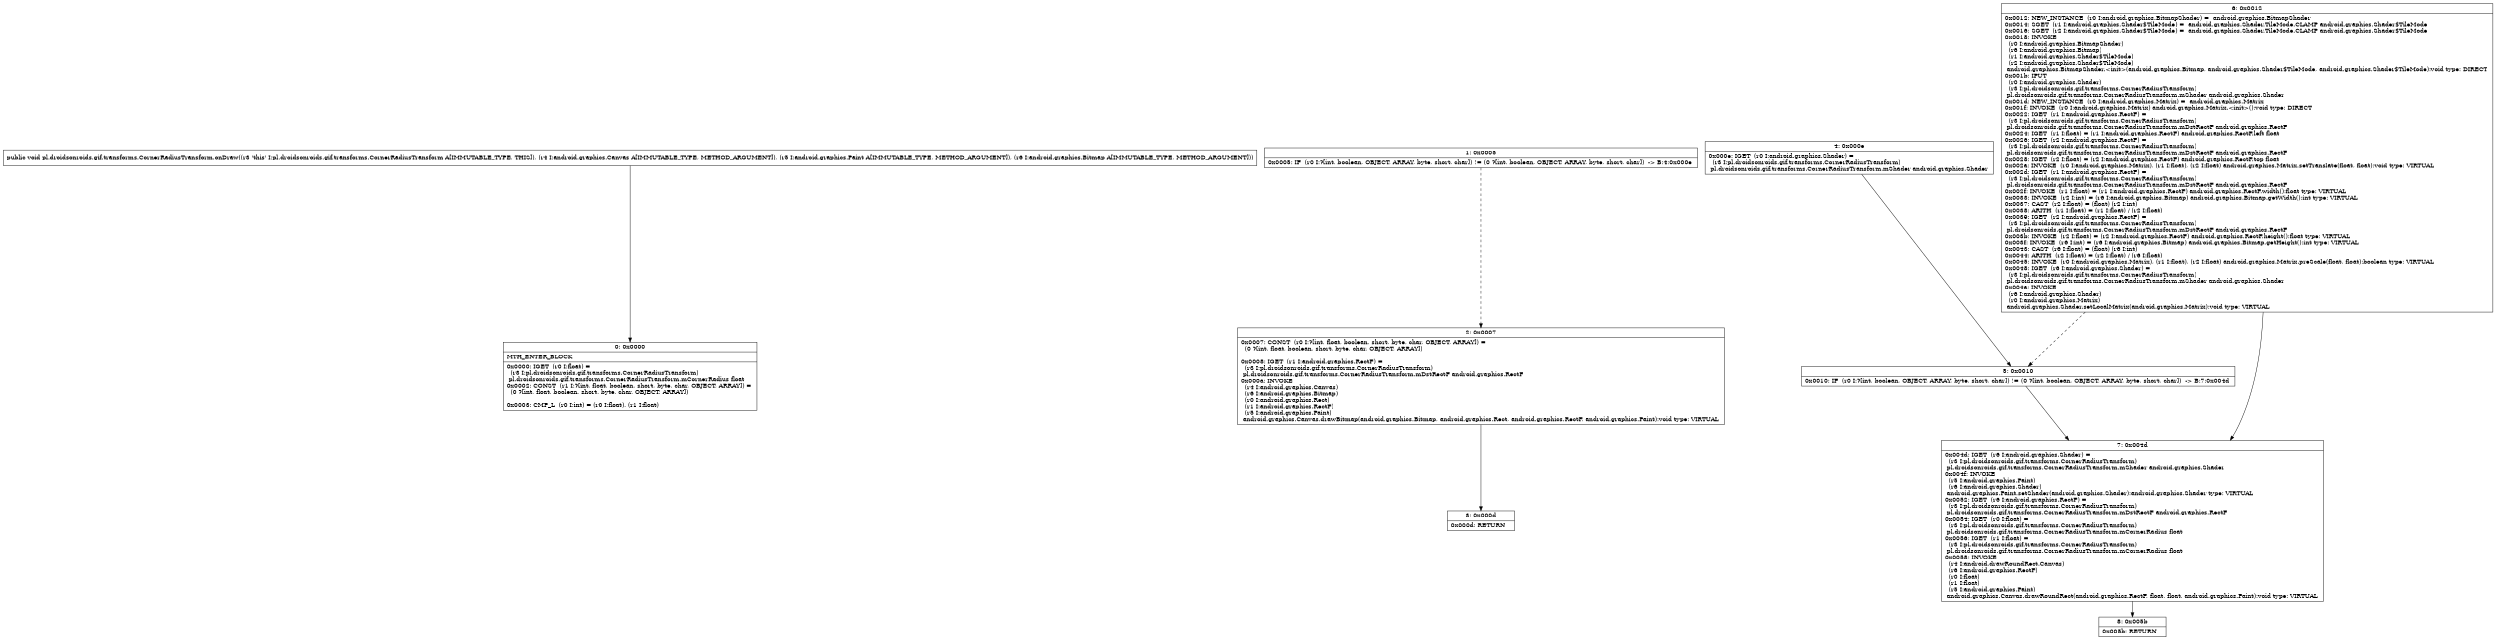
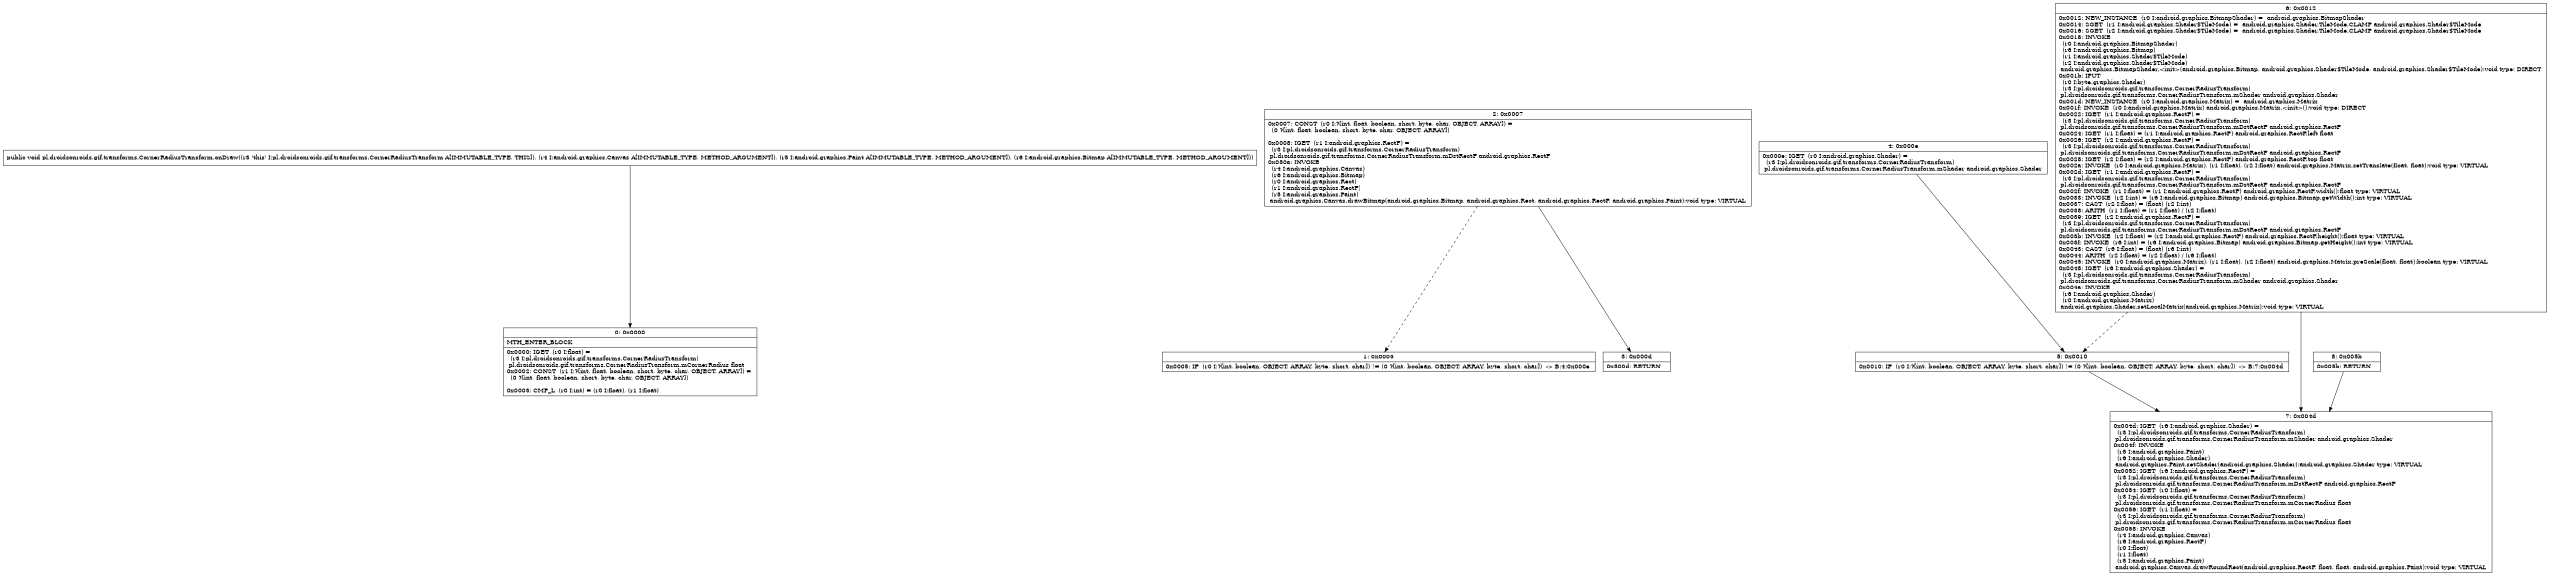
node "6: 0x0012": text "(r0 I:android.graphics.Shader)" -> "(r0 I:byte.graphics.Shader)"
edge "1: 0x0005" -> "2: 0x0007": reversed
node "2: 0x0007": text "0x000a: INVOKE" -> "0x050a: INVOKE"
node "3: 0x000d": text "0x000d: RETURN" -> "0x500d: RETURN"
node "7: 0x004d": text "(r4 I:android.drawRoundRect.Canvas)" -> "(r4 I:android.graphics.Canvas)"
edge "7: 0x004d" -> "8: 0x005b": reversed
